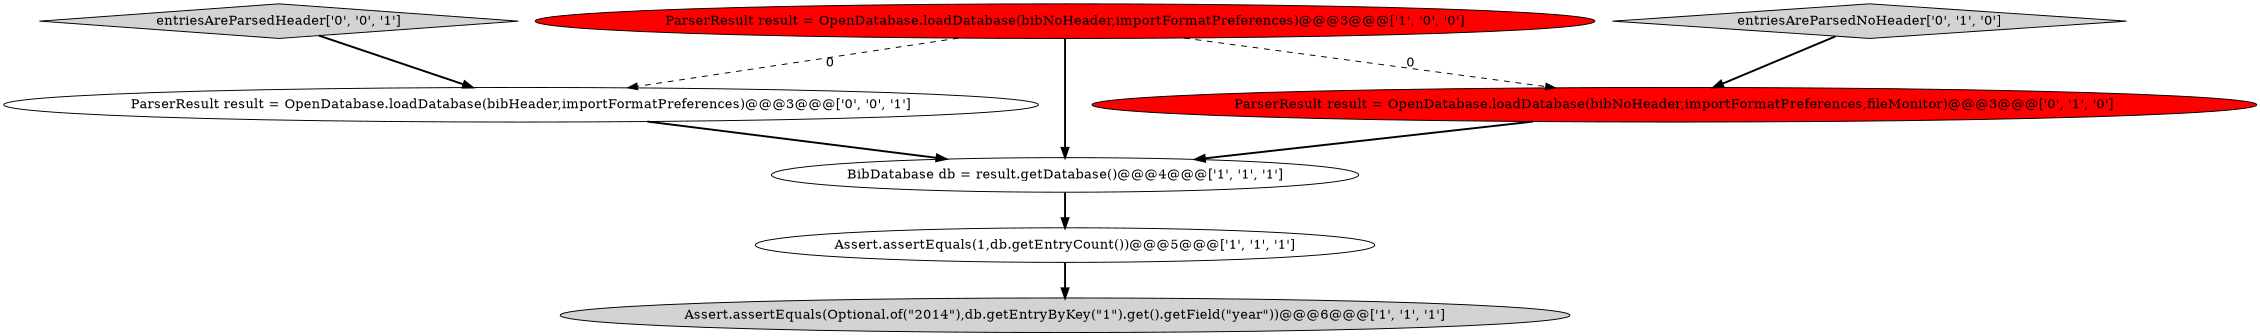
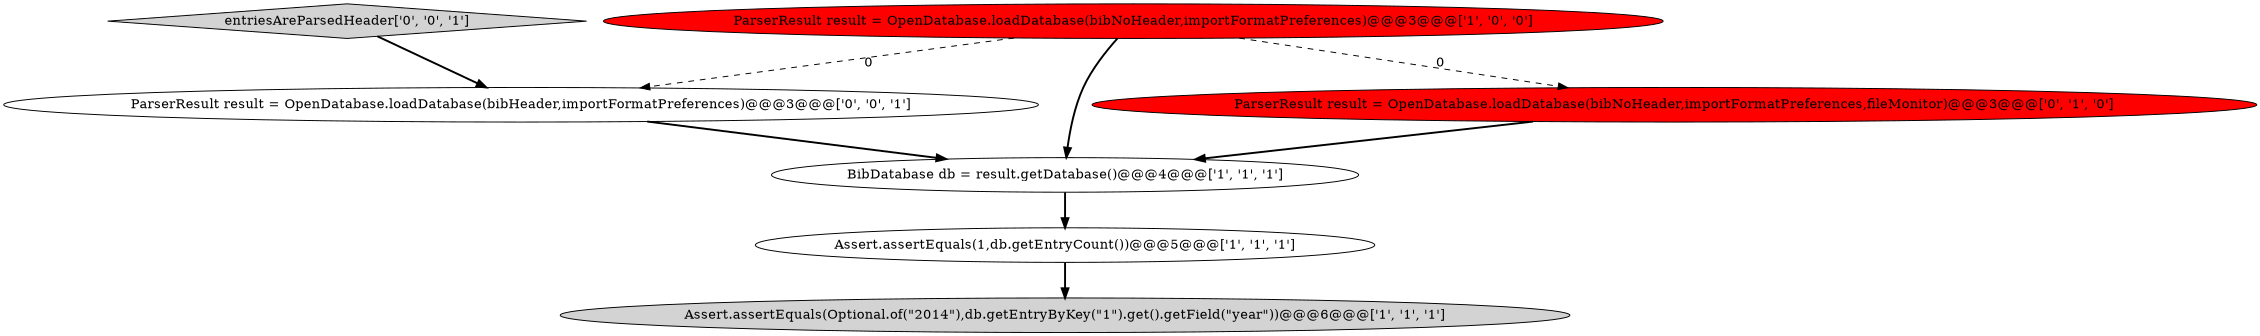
node "entriesAreParsedNoHeader['0', '1', '0']": removed
